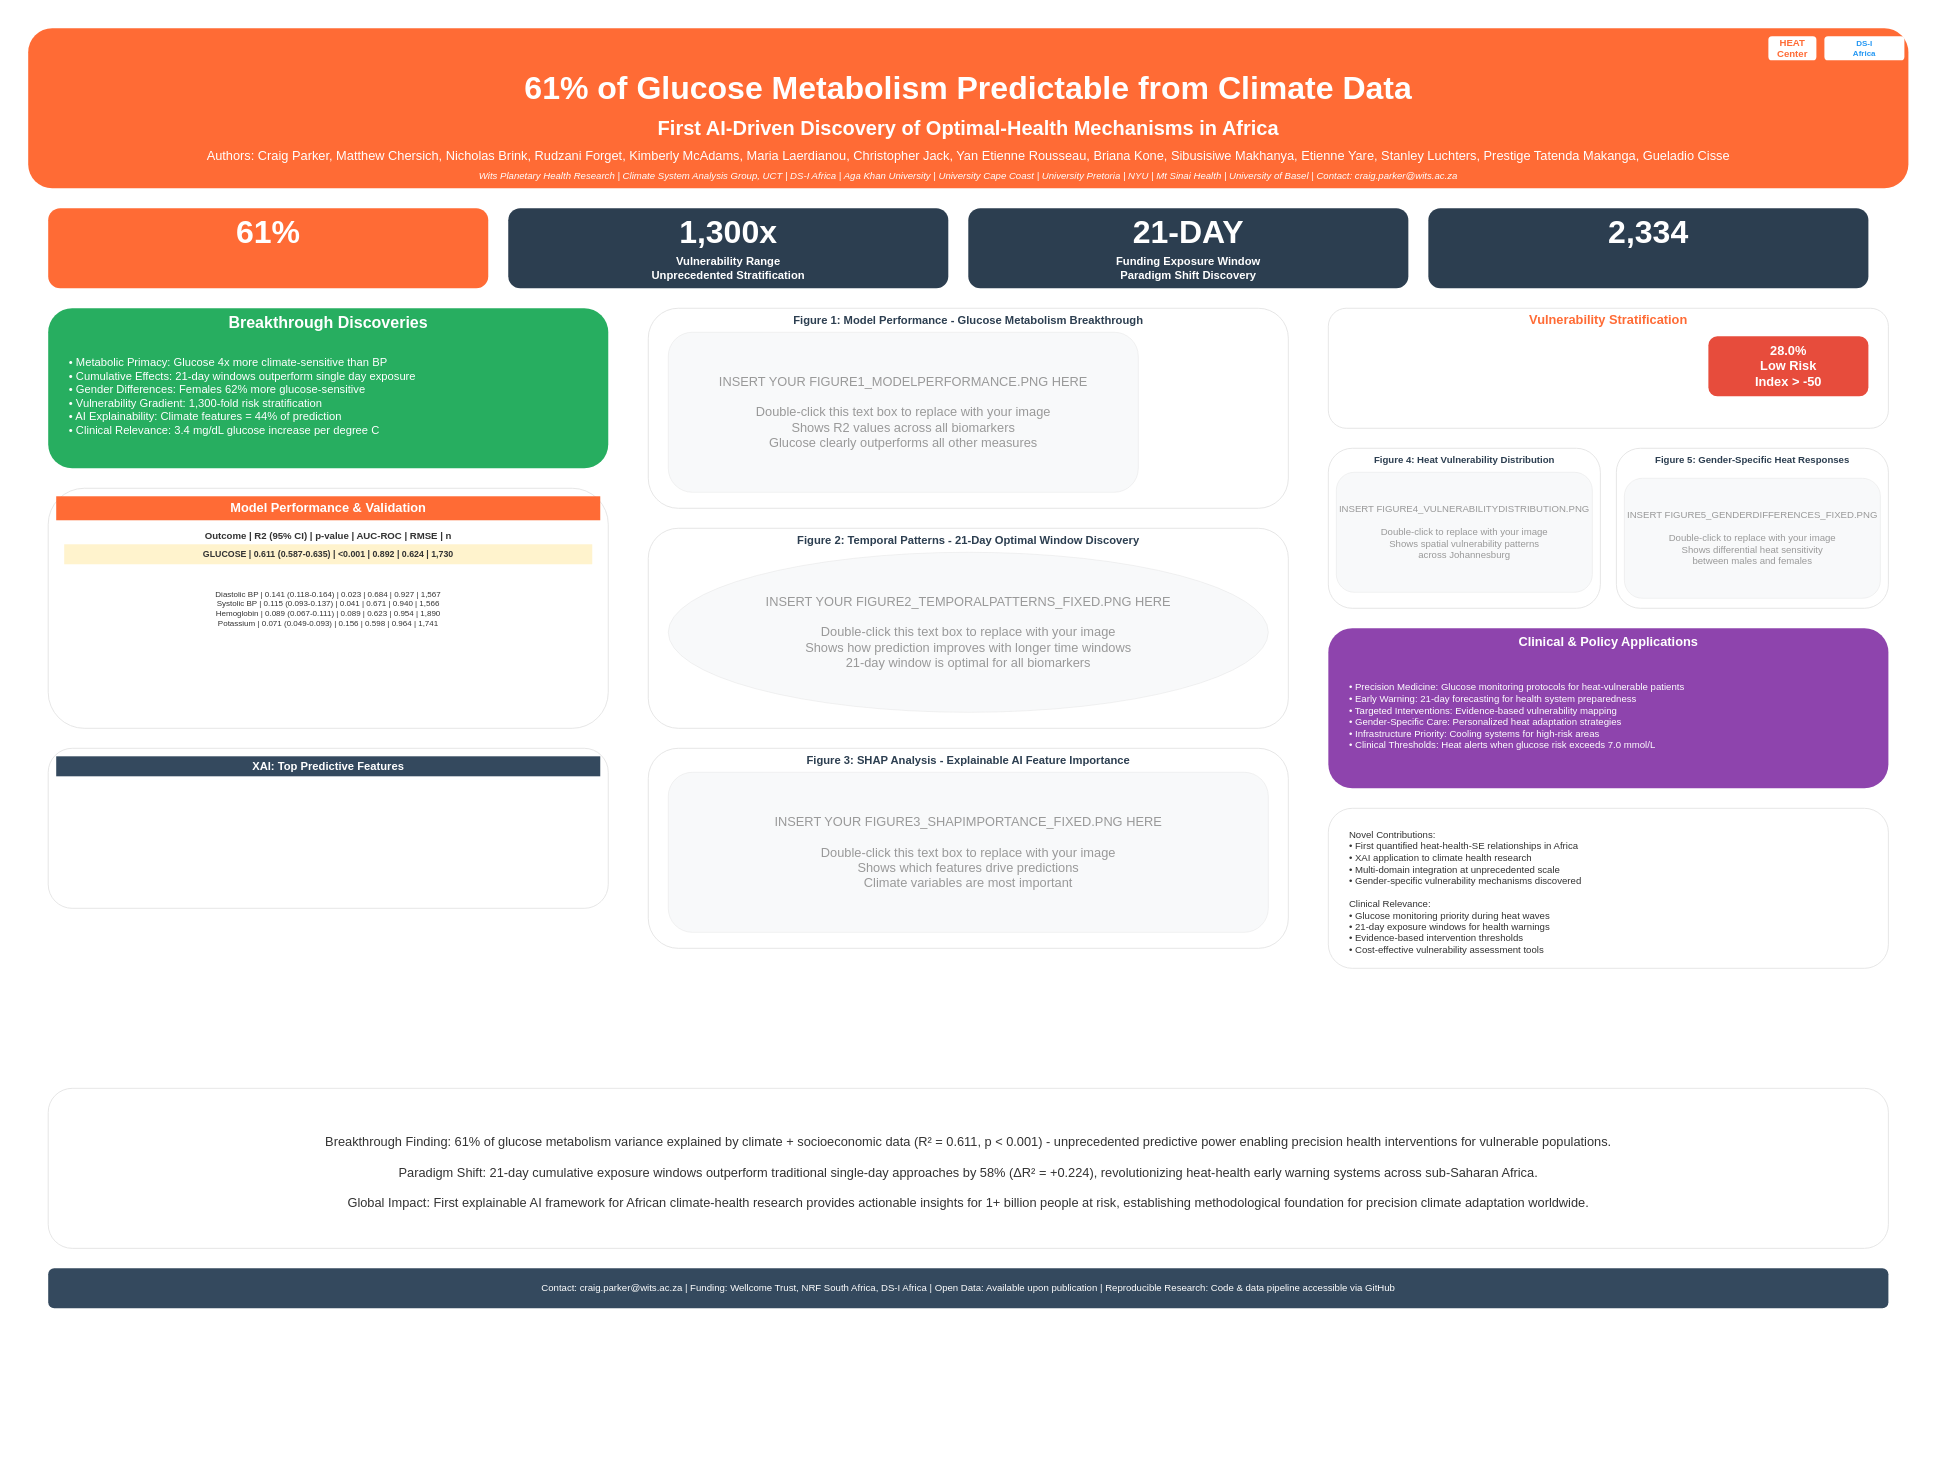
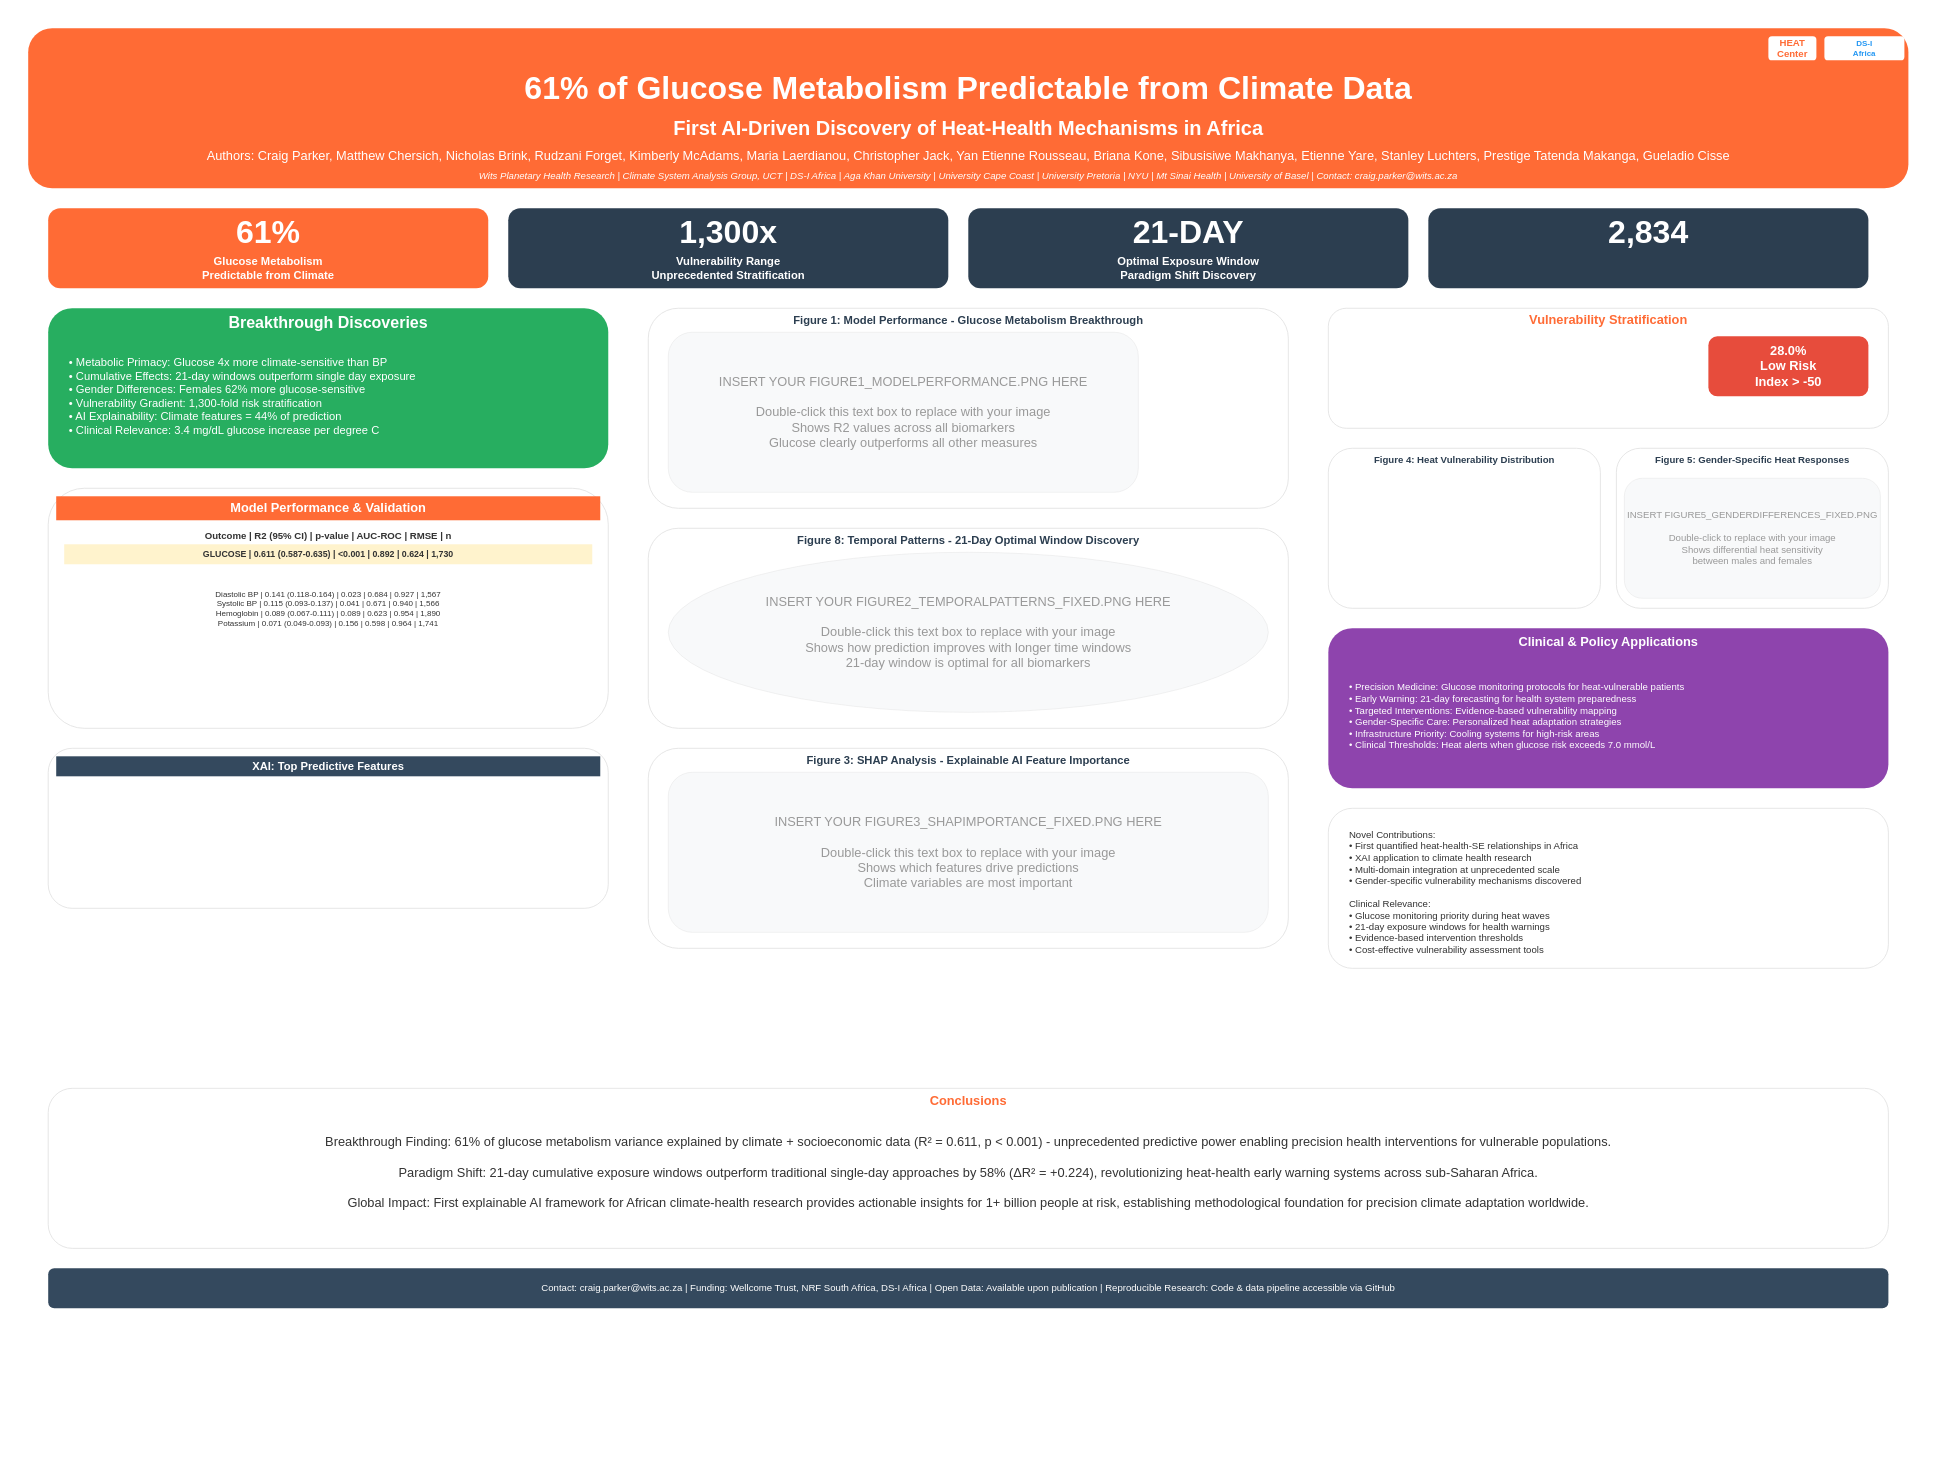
node "First AI-Driven Discovery of Optimal-Health Mechanisms in Africa": label "First AI-Driven Discovery of Optimal-Health Mechanisms in Africa" -> "First AI-Driven Discovery of Heat-Health Mechanisms in Africa"
node "2,334": label "2,334" -> "2,834"
node "Glucose Metabolism Predictable from Climate": added
node "Funding Exposure Window Paradigm Shift Discovery": label "Funding Exposure Window Paradigm Shift Discovery" -> "Optimal Exposure Window Paradigm Shift Discovery"
node "INSERT FIGURE4_VULNERABILITYDISTRIBUTION.PNG Double-click to replace with your image Shows spatial vulnerability patterns across Johannesburg": removed
node "Figure 2: Temporal Patterns - 21-Day Optimal Window Discovery": label "Figure 2: Temporal Patterns - 21-Day Optimal Window Discovery" -> "Figure 8: Temporal Patterns - 21-Day Optimal Window Discovery"
node "Conclusions": added
